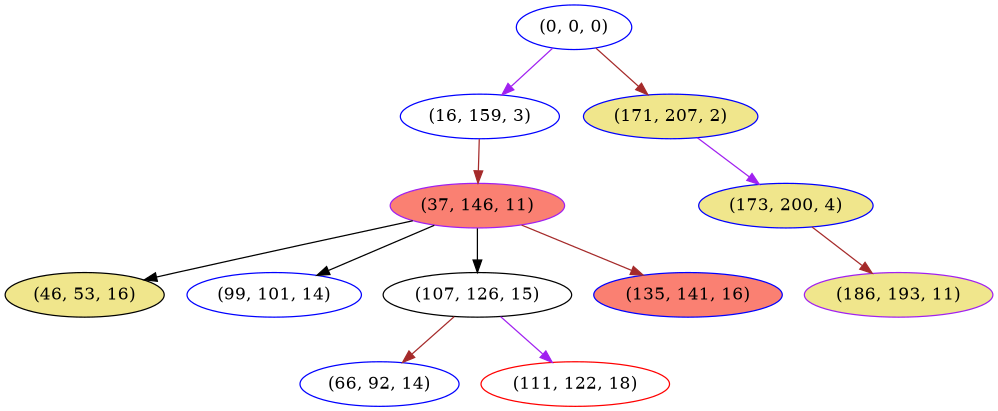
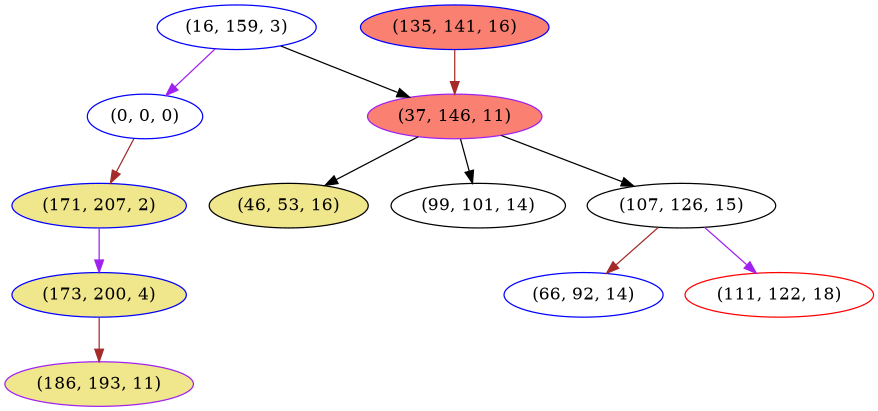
edge "(0, 0, 0)" -> "(16, 159, 3)": reversed
edge "(16, 159, 3)" -> "(37, 146, 11)": color brown -> black
edge "(37, 146, 11)" -> "(135, 141, 16)": reversed
node "(99, 101, 14)": color blue -> black
